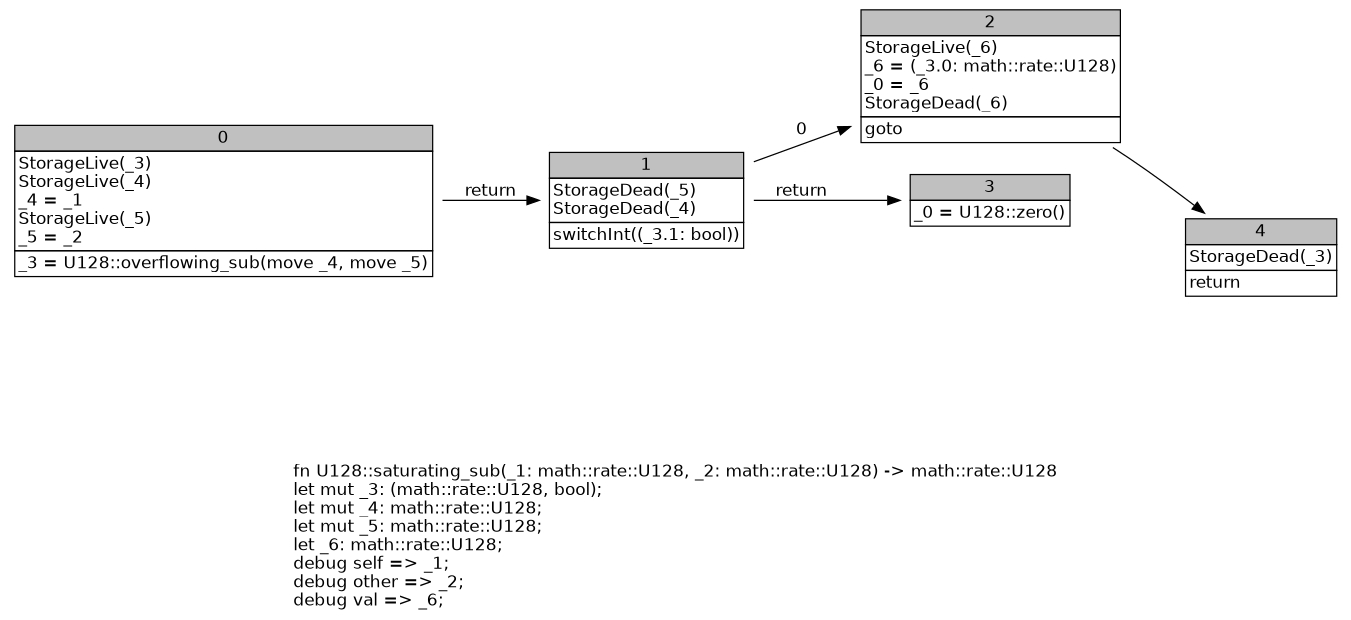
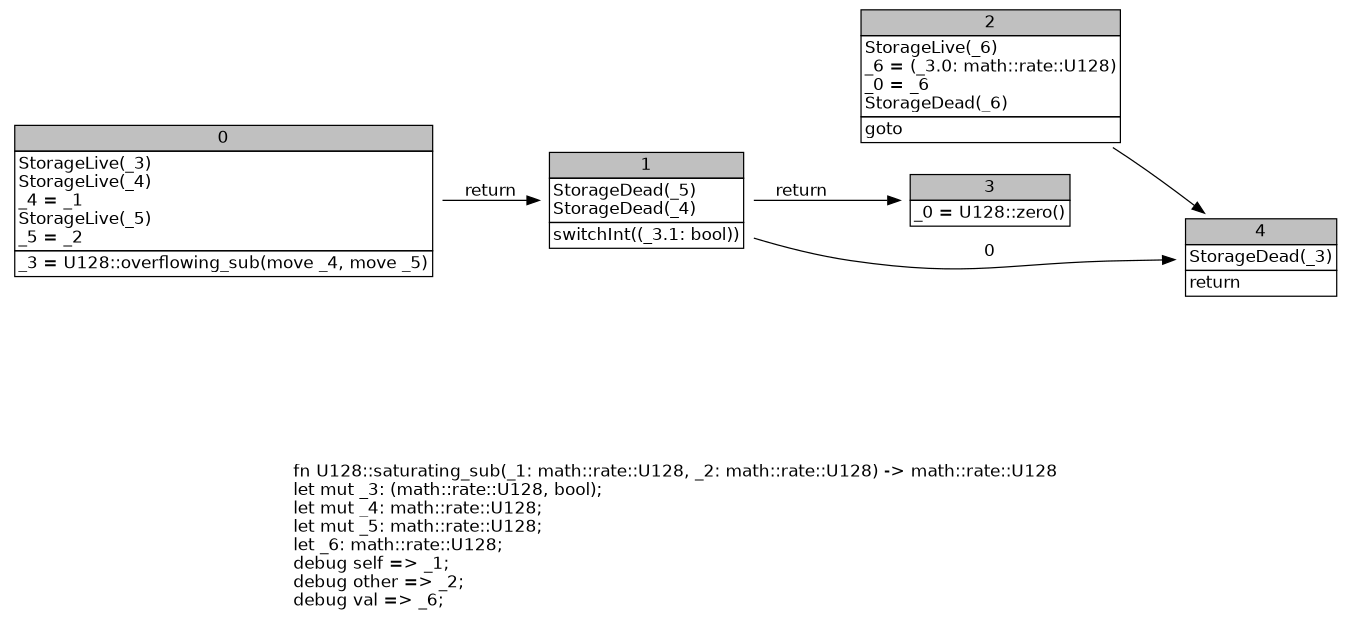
edge "1" -> "2": now "1" -> "4"
